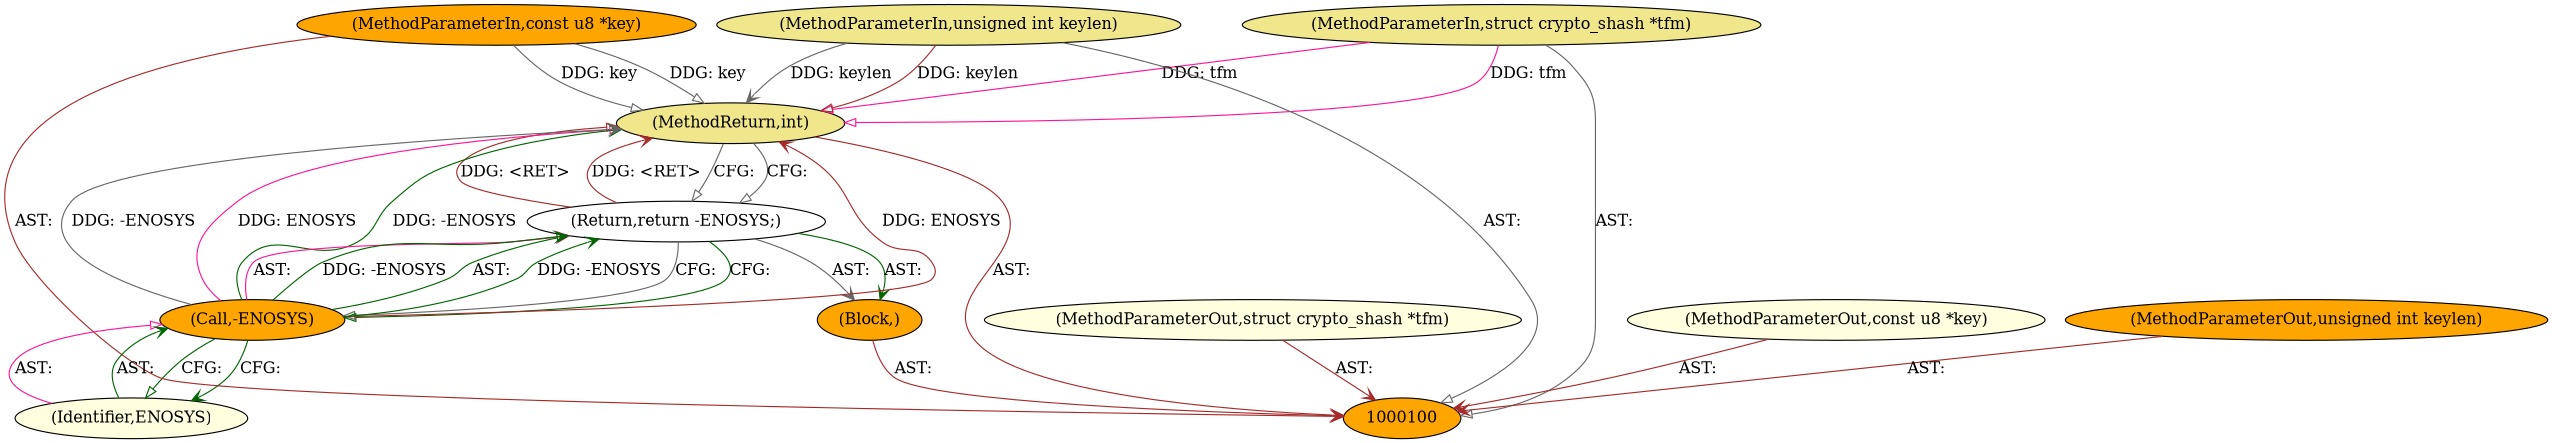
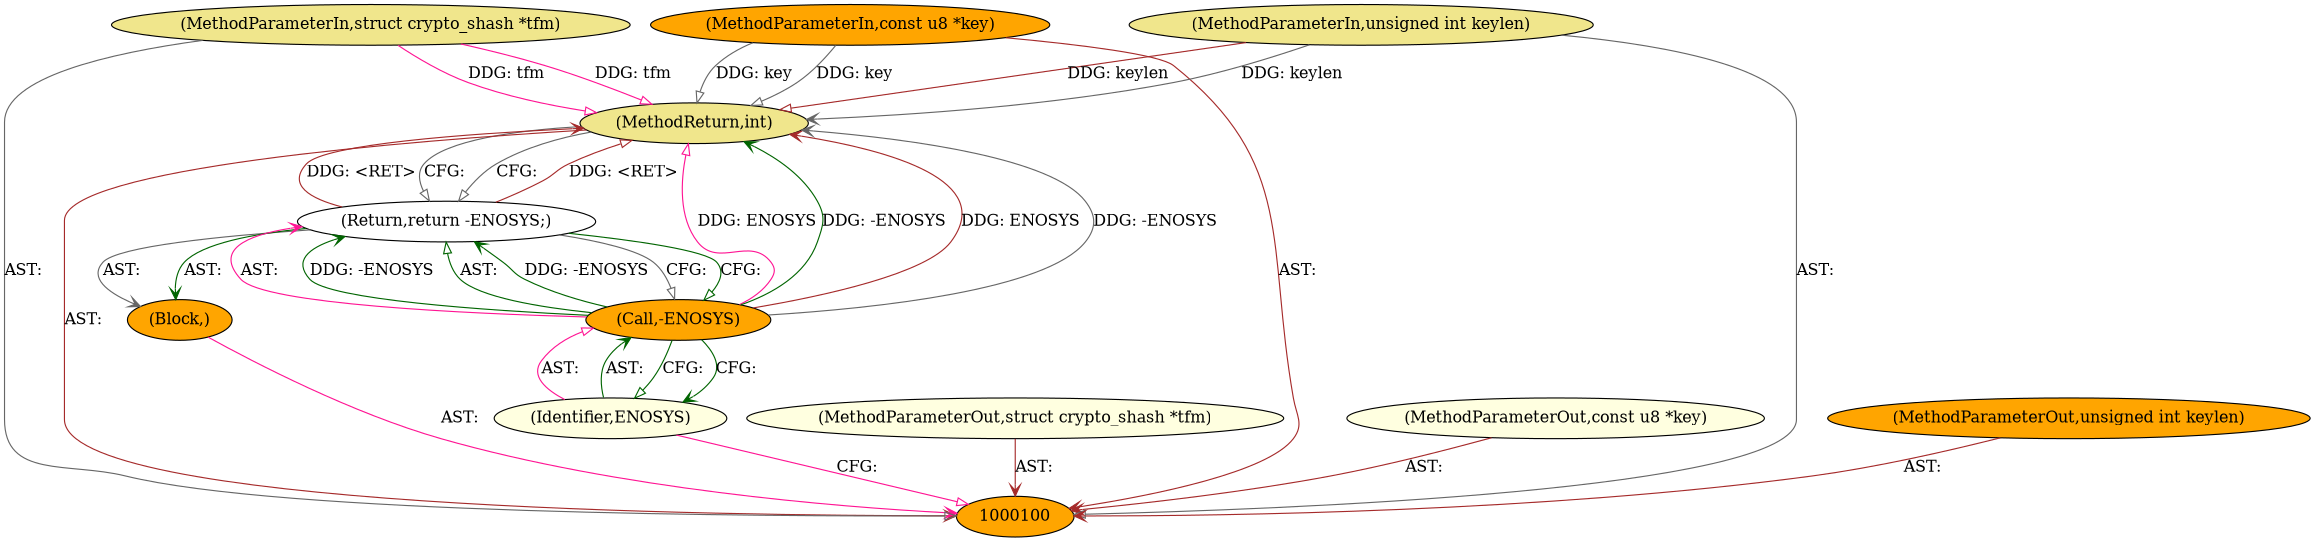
edge "(Block,)" -> "1000100": color brown -> deeppink
edge "(Identifier,ENOSYS)" -> "1000100": added, label "CFG:"
